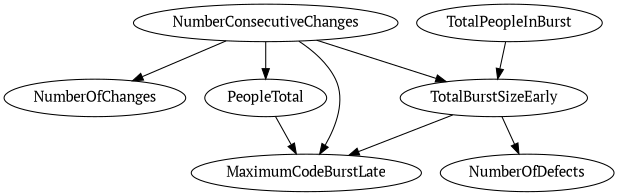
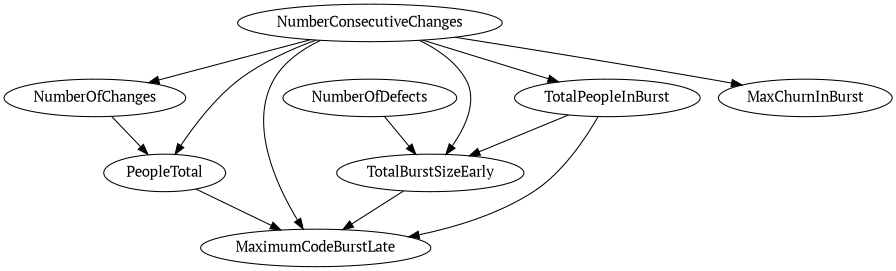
edge "NumberConsecutiveChanges" -> "TotalPeopleInBurst": added
node "MaxChurnInBurst": added
edge "TotalBurstSizeEarly" -> "NumberOfDefects": reversed
edge "NumberOfChanges" -> "PeopleTotal": added
edge "TotalPeopleInBurst" -> "MaximumCodeBurstLate": added
